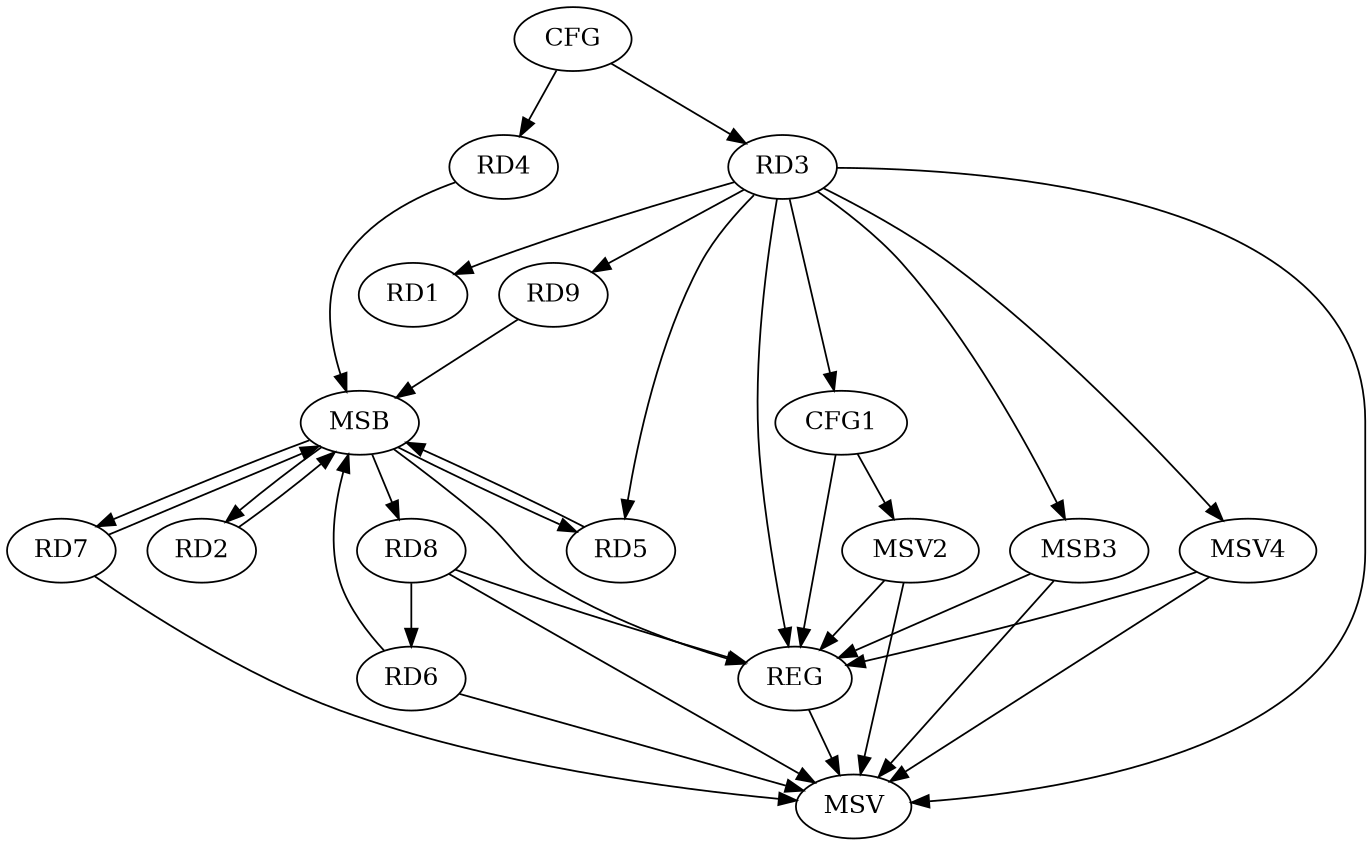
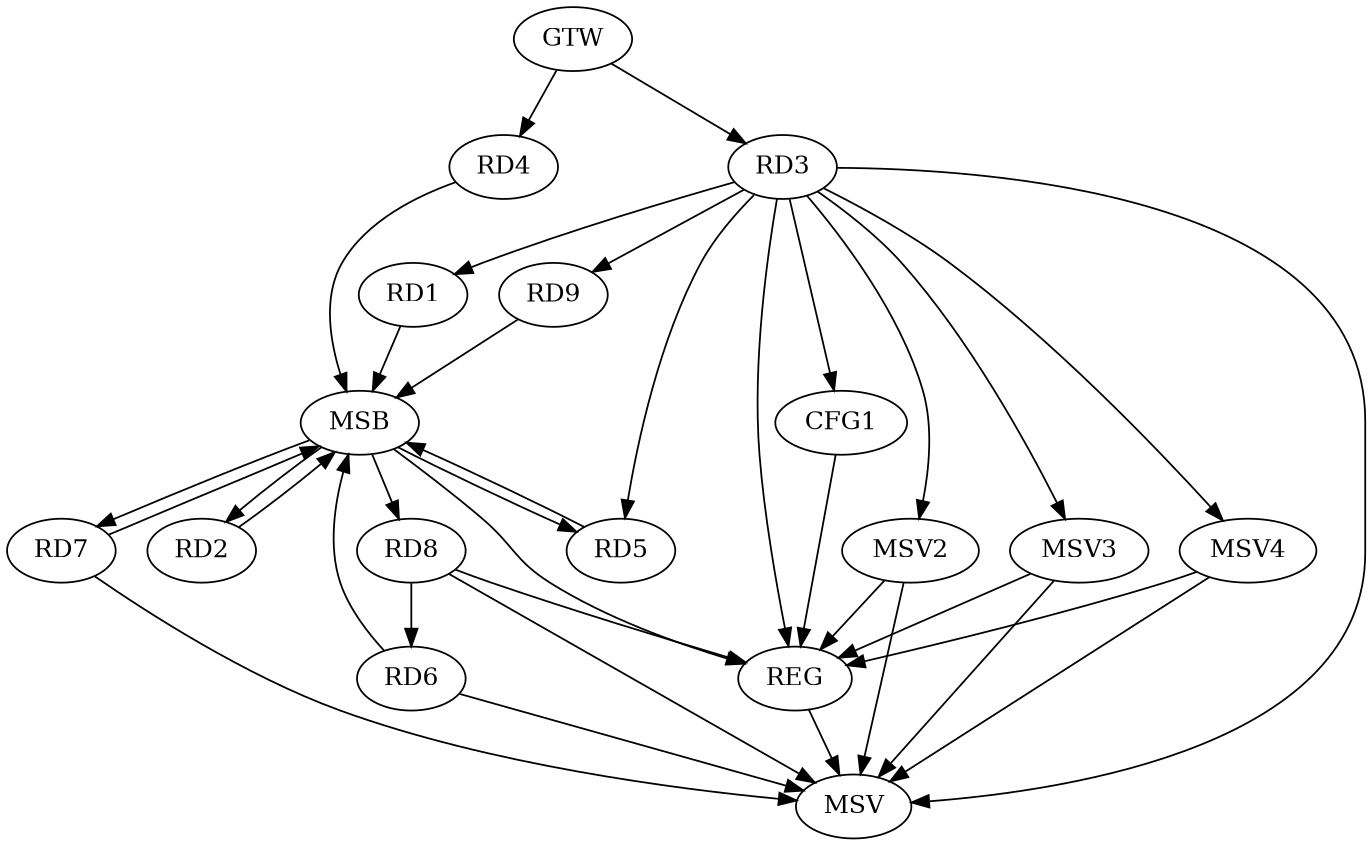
node "CFG": label "CFG" -> "GTW"
edge "RD1" -> "MSB": added
edge "CFG1" -> "MSV2": now "RD3" -> "MSV2"
node "MSB3": label "MSB3" -> "MSV3"
